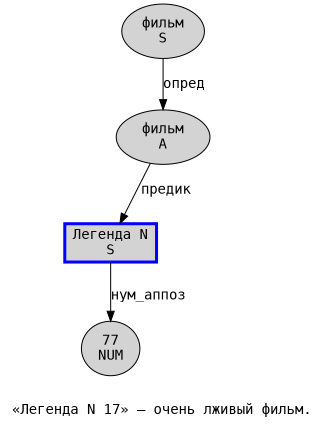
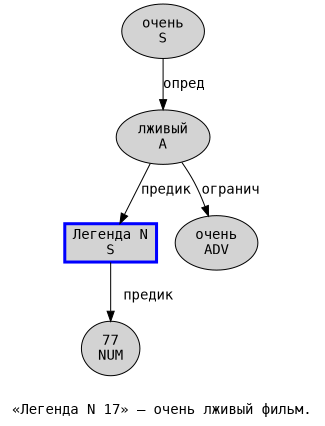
node "фильм S": label "фильм S" -> "очень S"
node "фильм A": label "фильм A" -> "лживый A"
node "очень ADV": added
edge "Легенда N S" -> "77 NUM": label "нум_аппоз" -> "предик"
